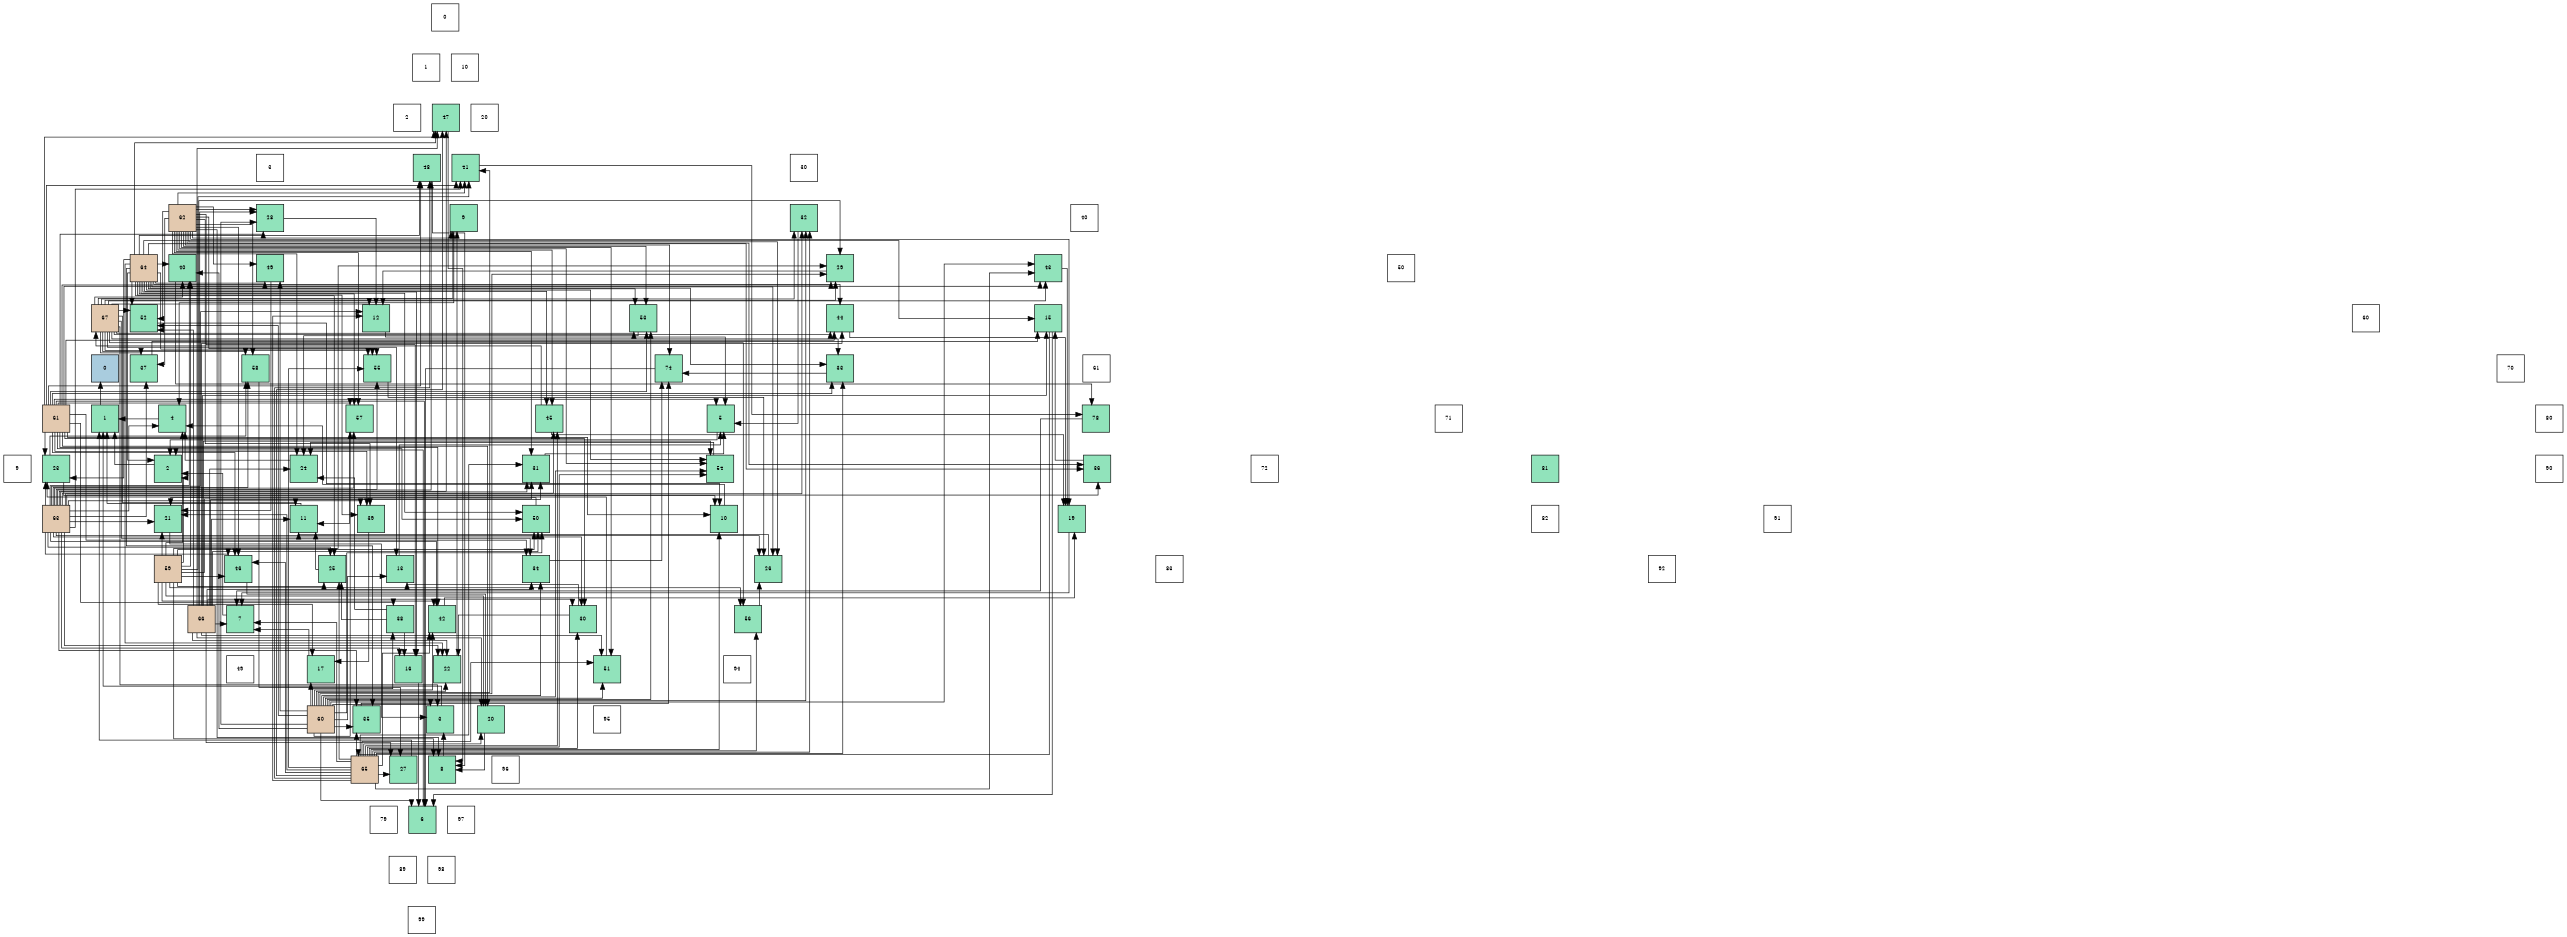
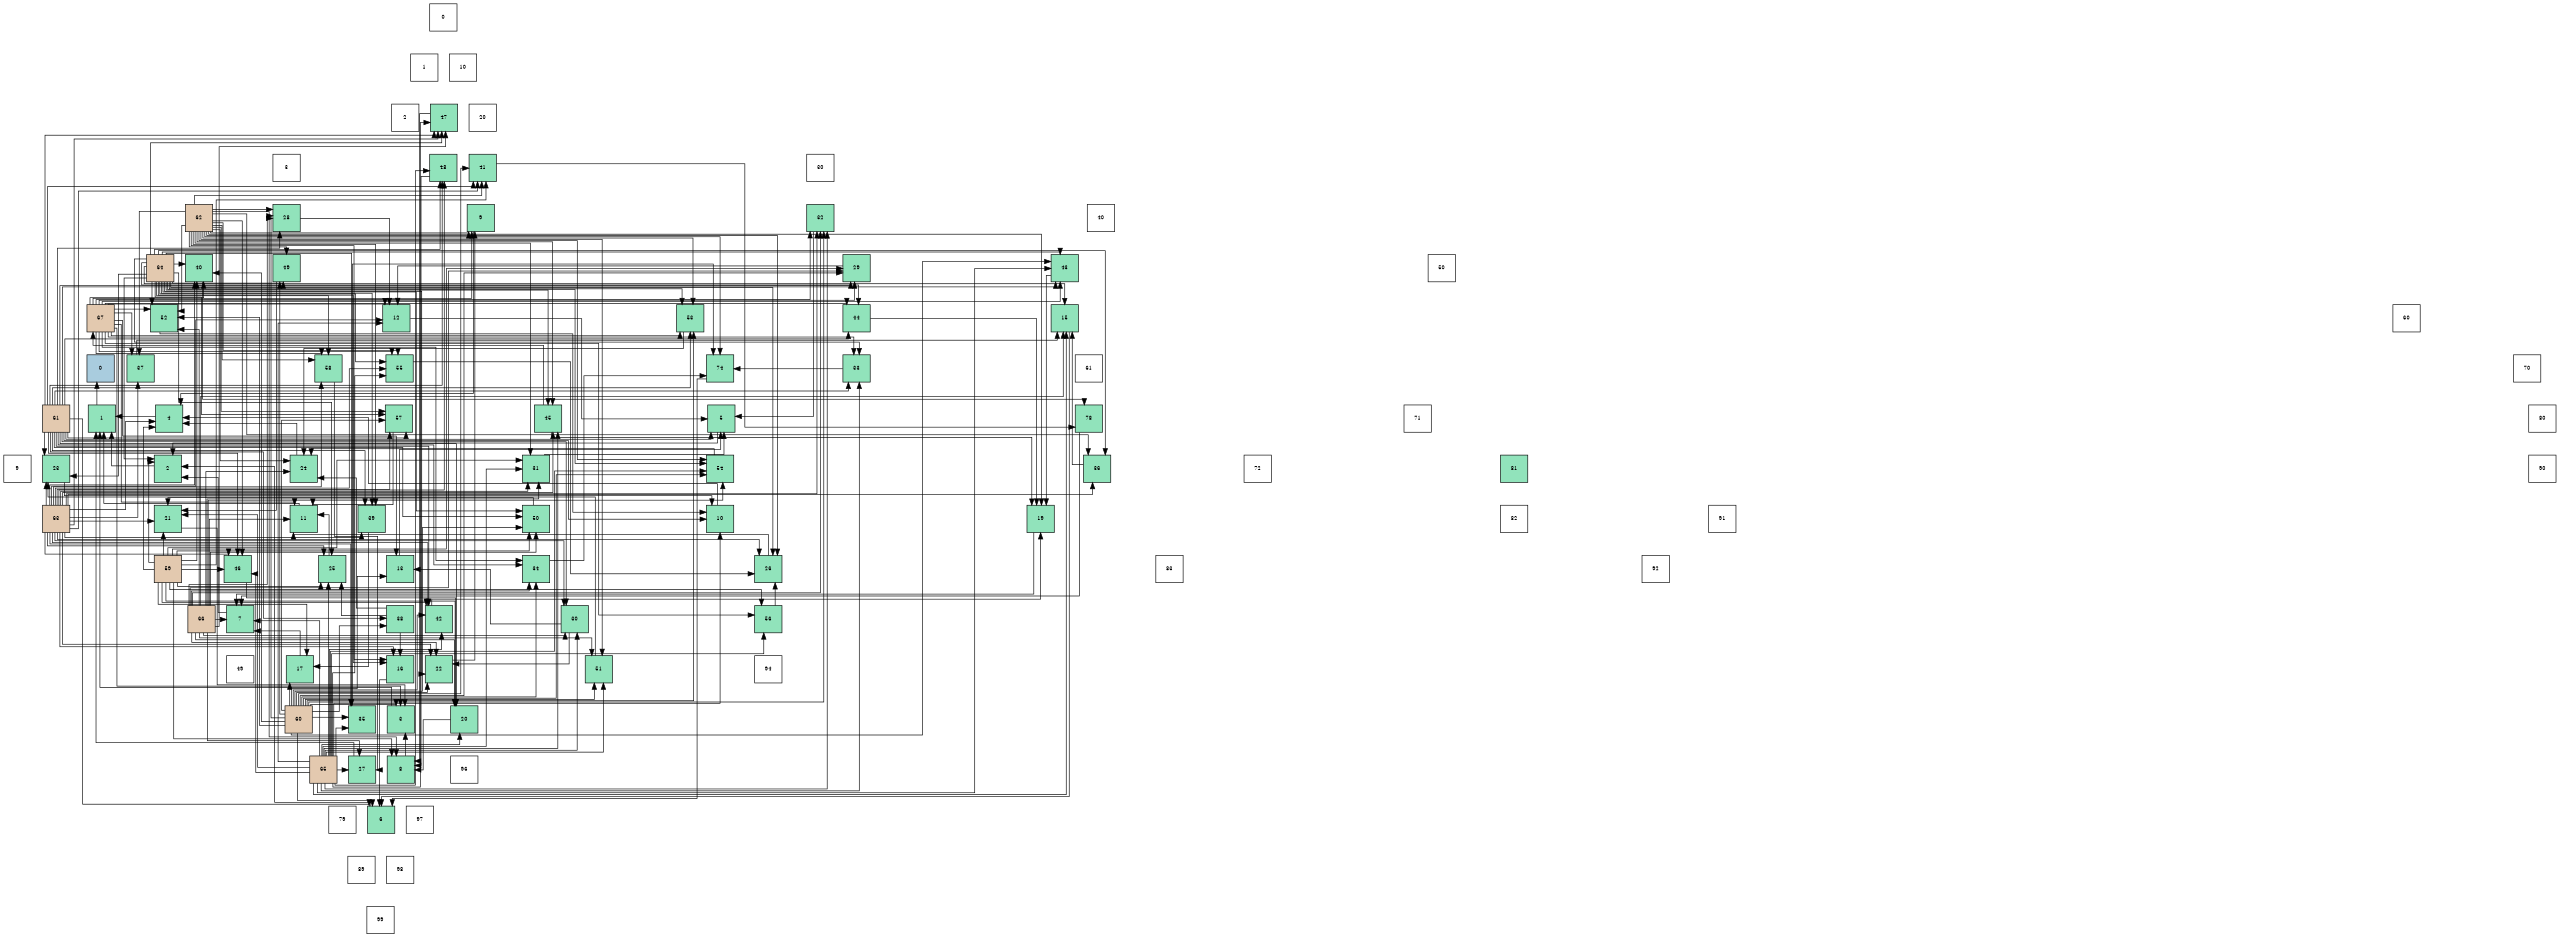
edge "64" -> "43": added
edge "66" -> "44": now "66" -> "32"
edge "23" -> "58": now "64" -> "58"
node "95": removed
edge "15" -> "65": reversed
